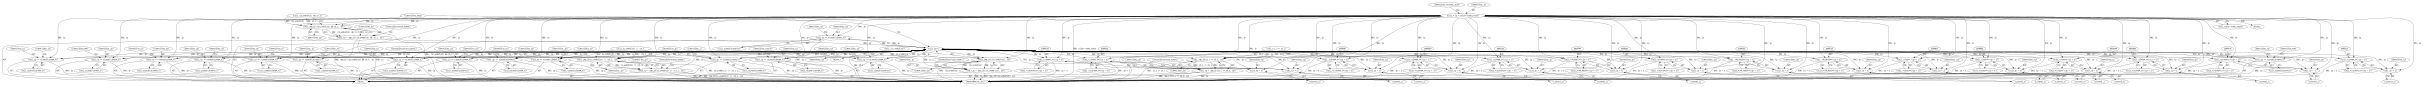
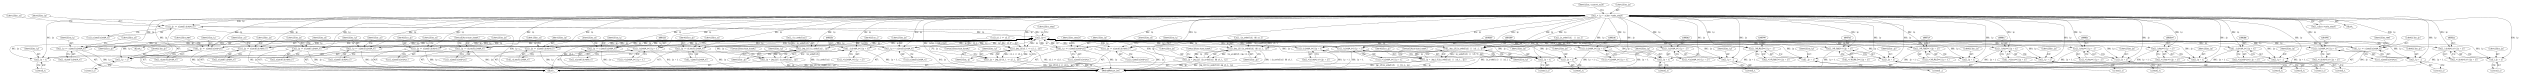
edge "(Identifier,stop)" -> "(Call,jmp_if(!is_undef(r1) && r1.i, ip))": now "(Call,ip++)" -> "(Call,jmp_if(!is_undef(r1) && r1.i, ip))"
